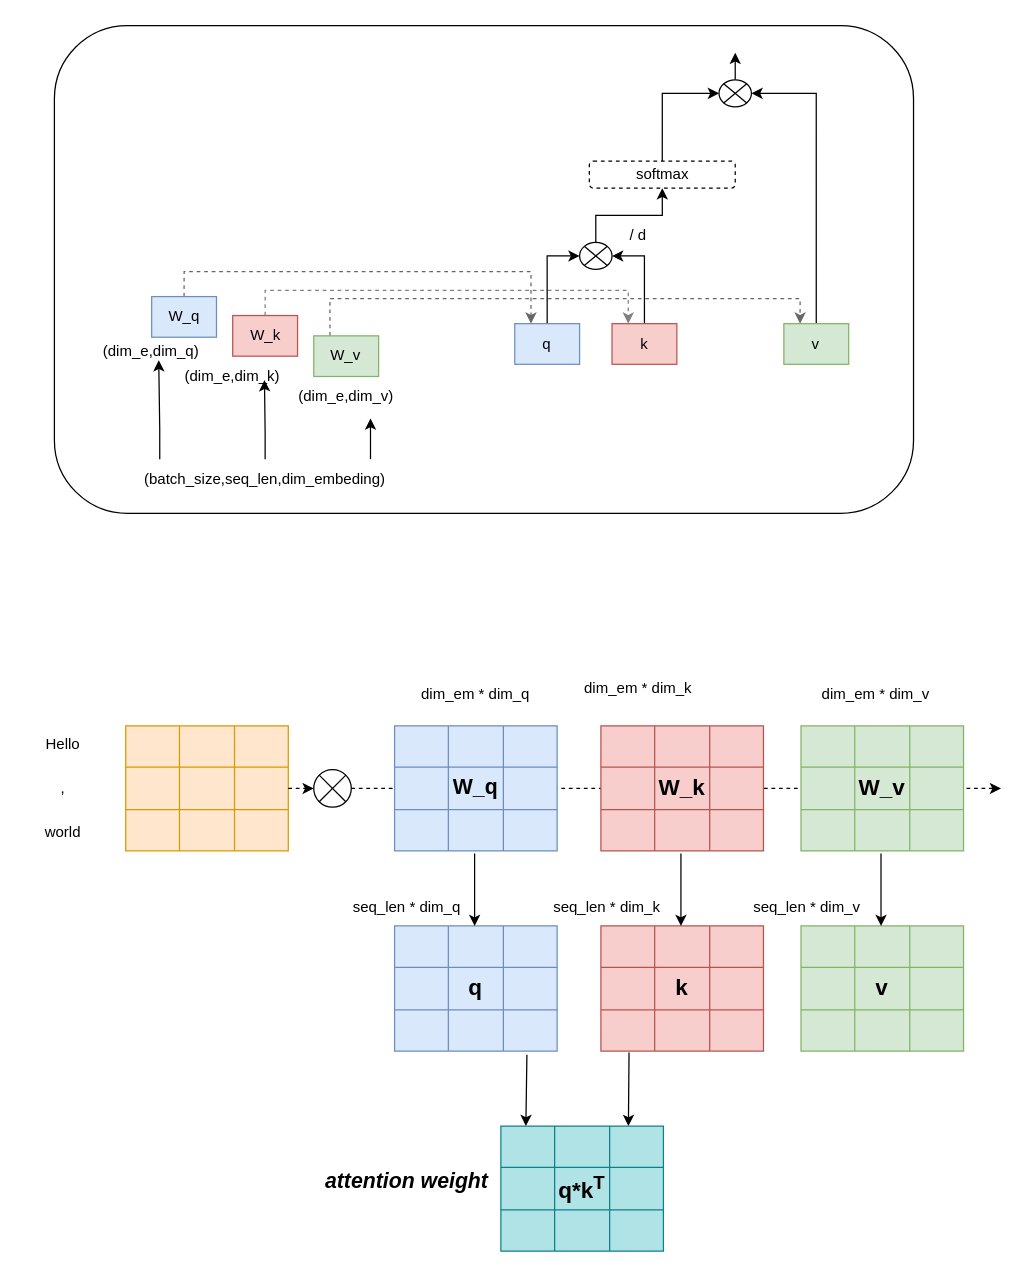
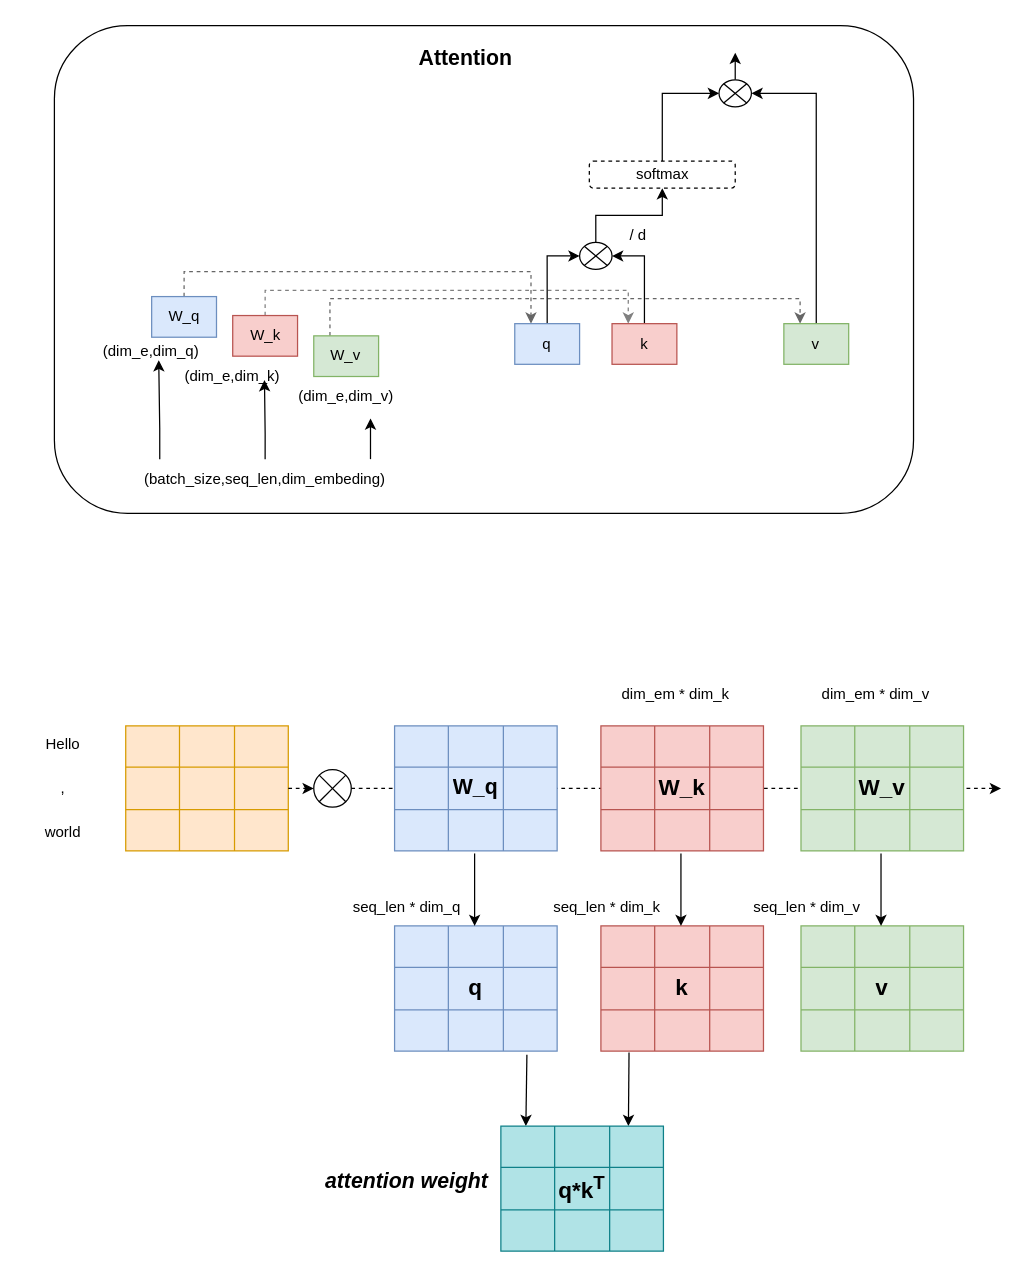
node "Attention": added
node "dim_em * dim_k": moved (638, 688) -> (676, 694)
node "dim_em * dim_q": removed
